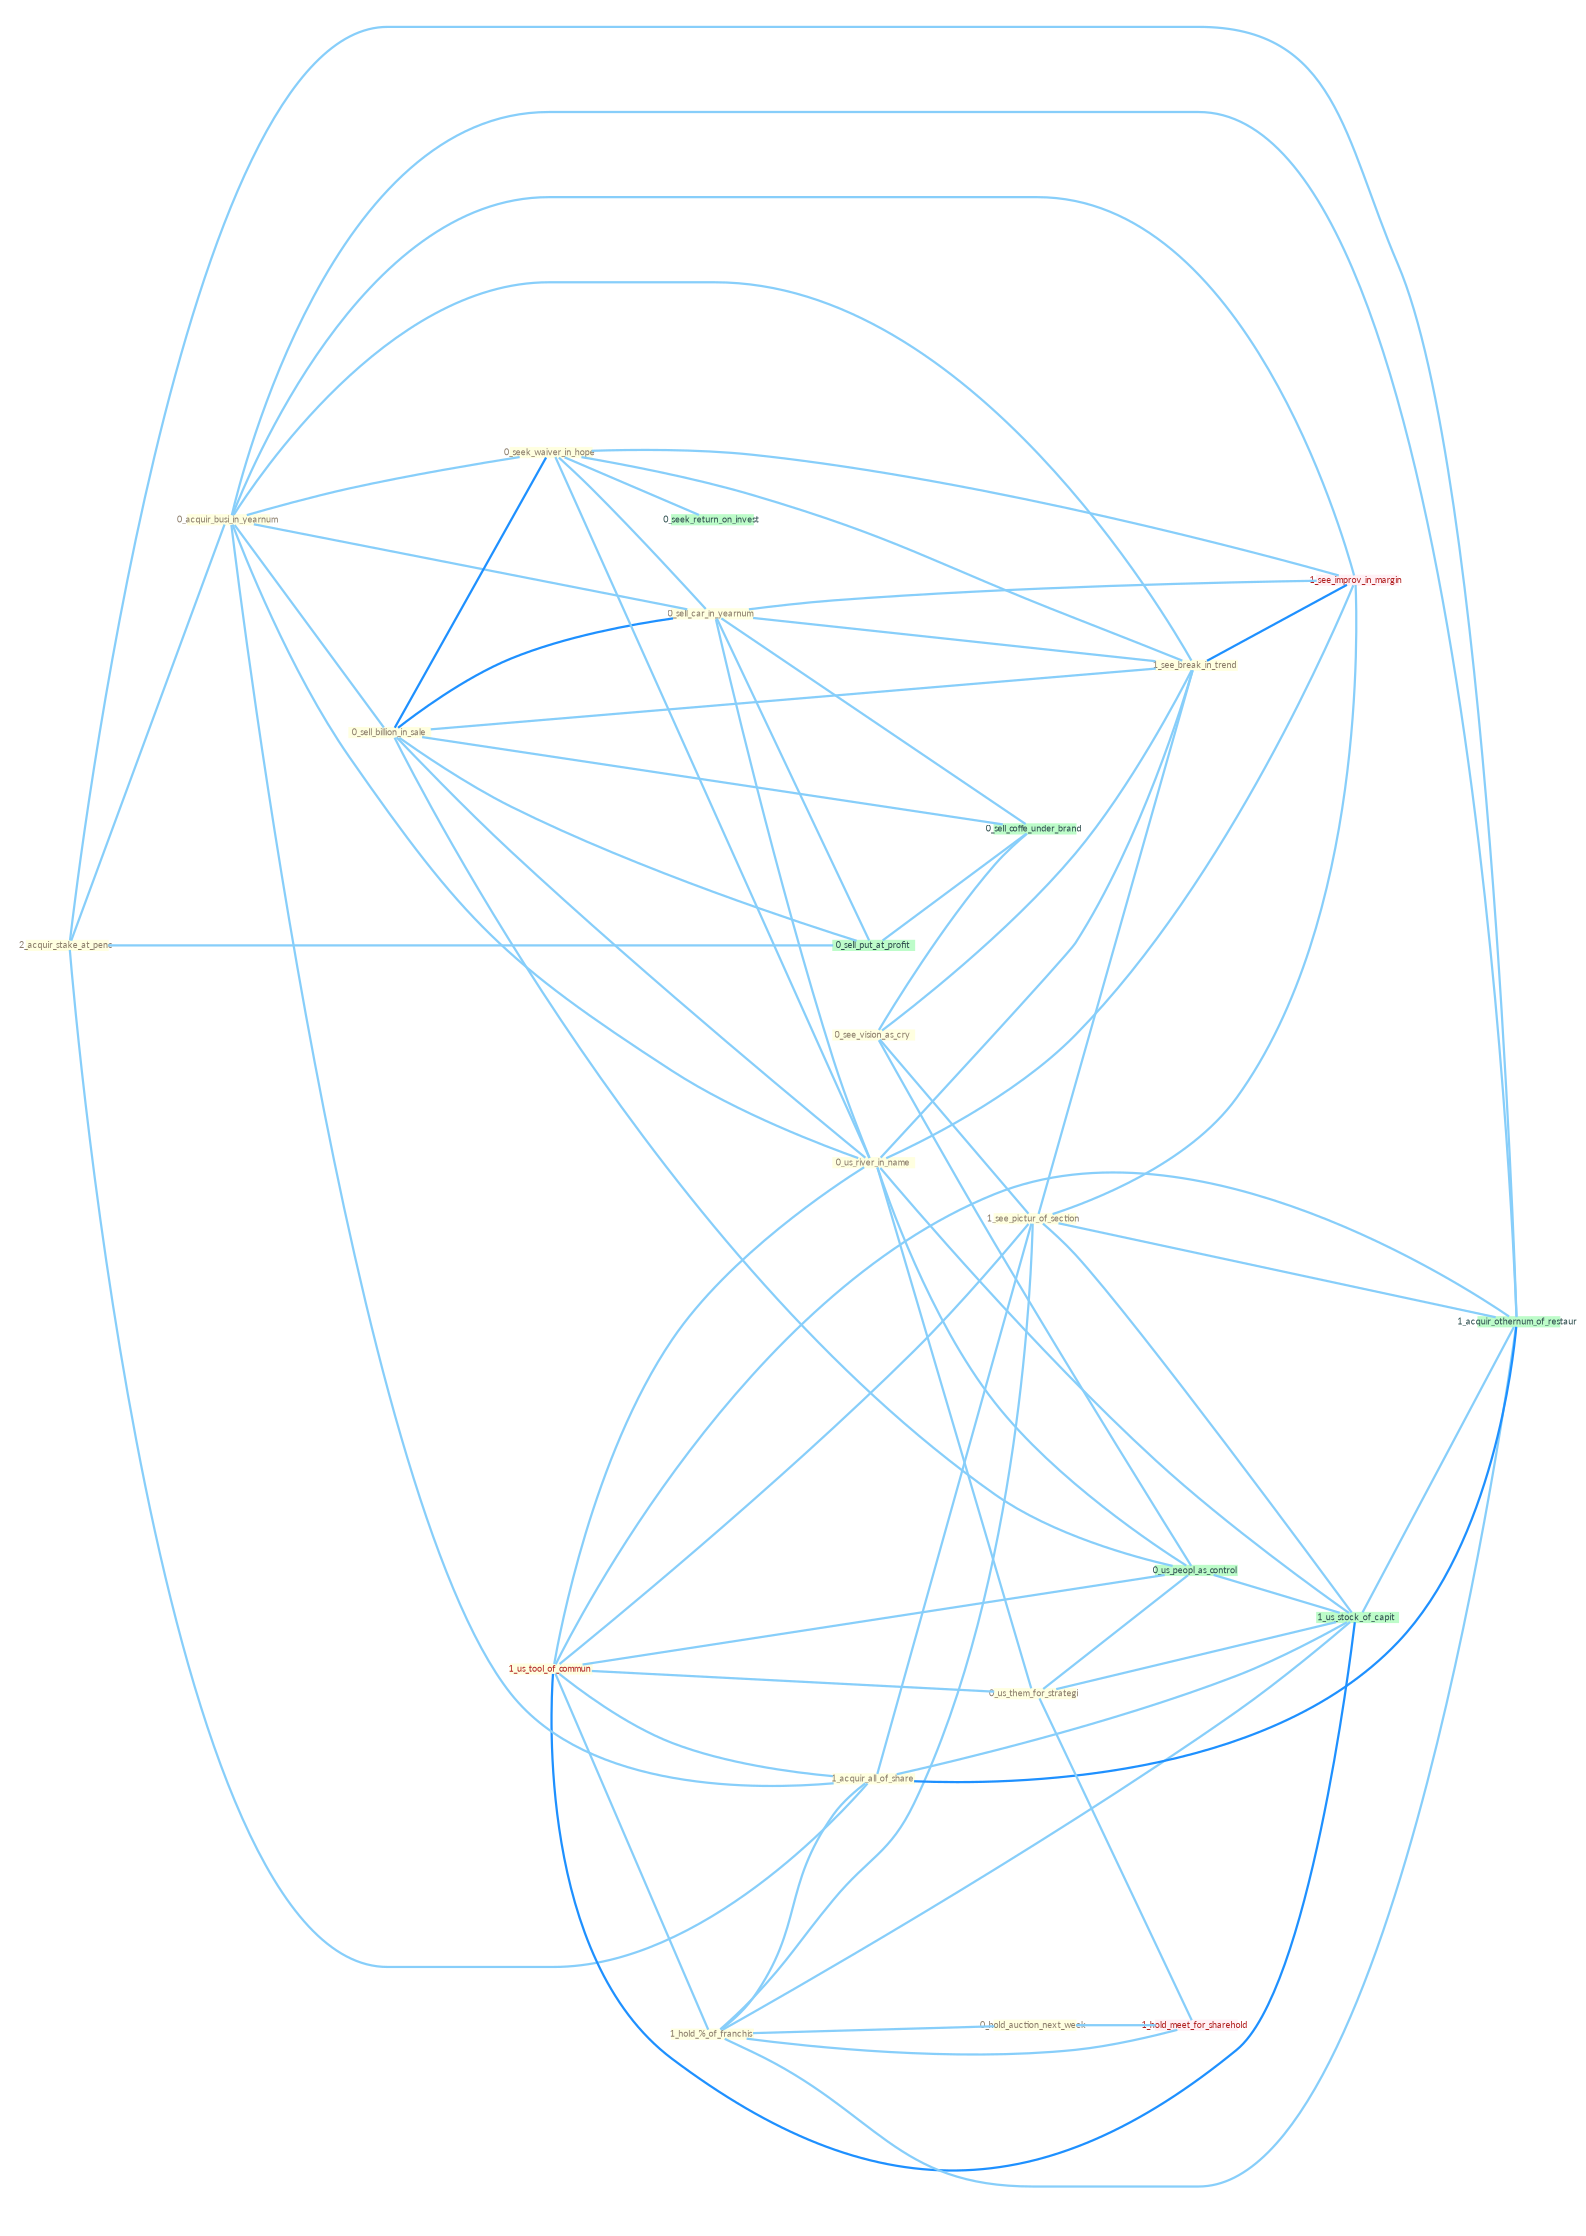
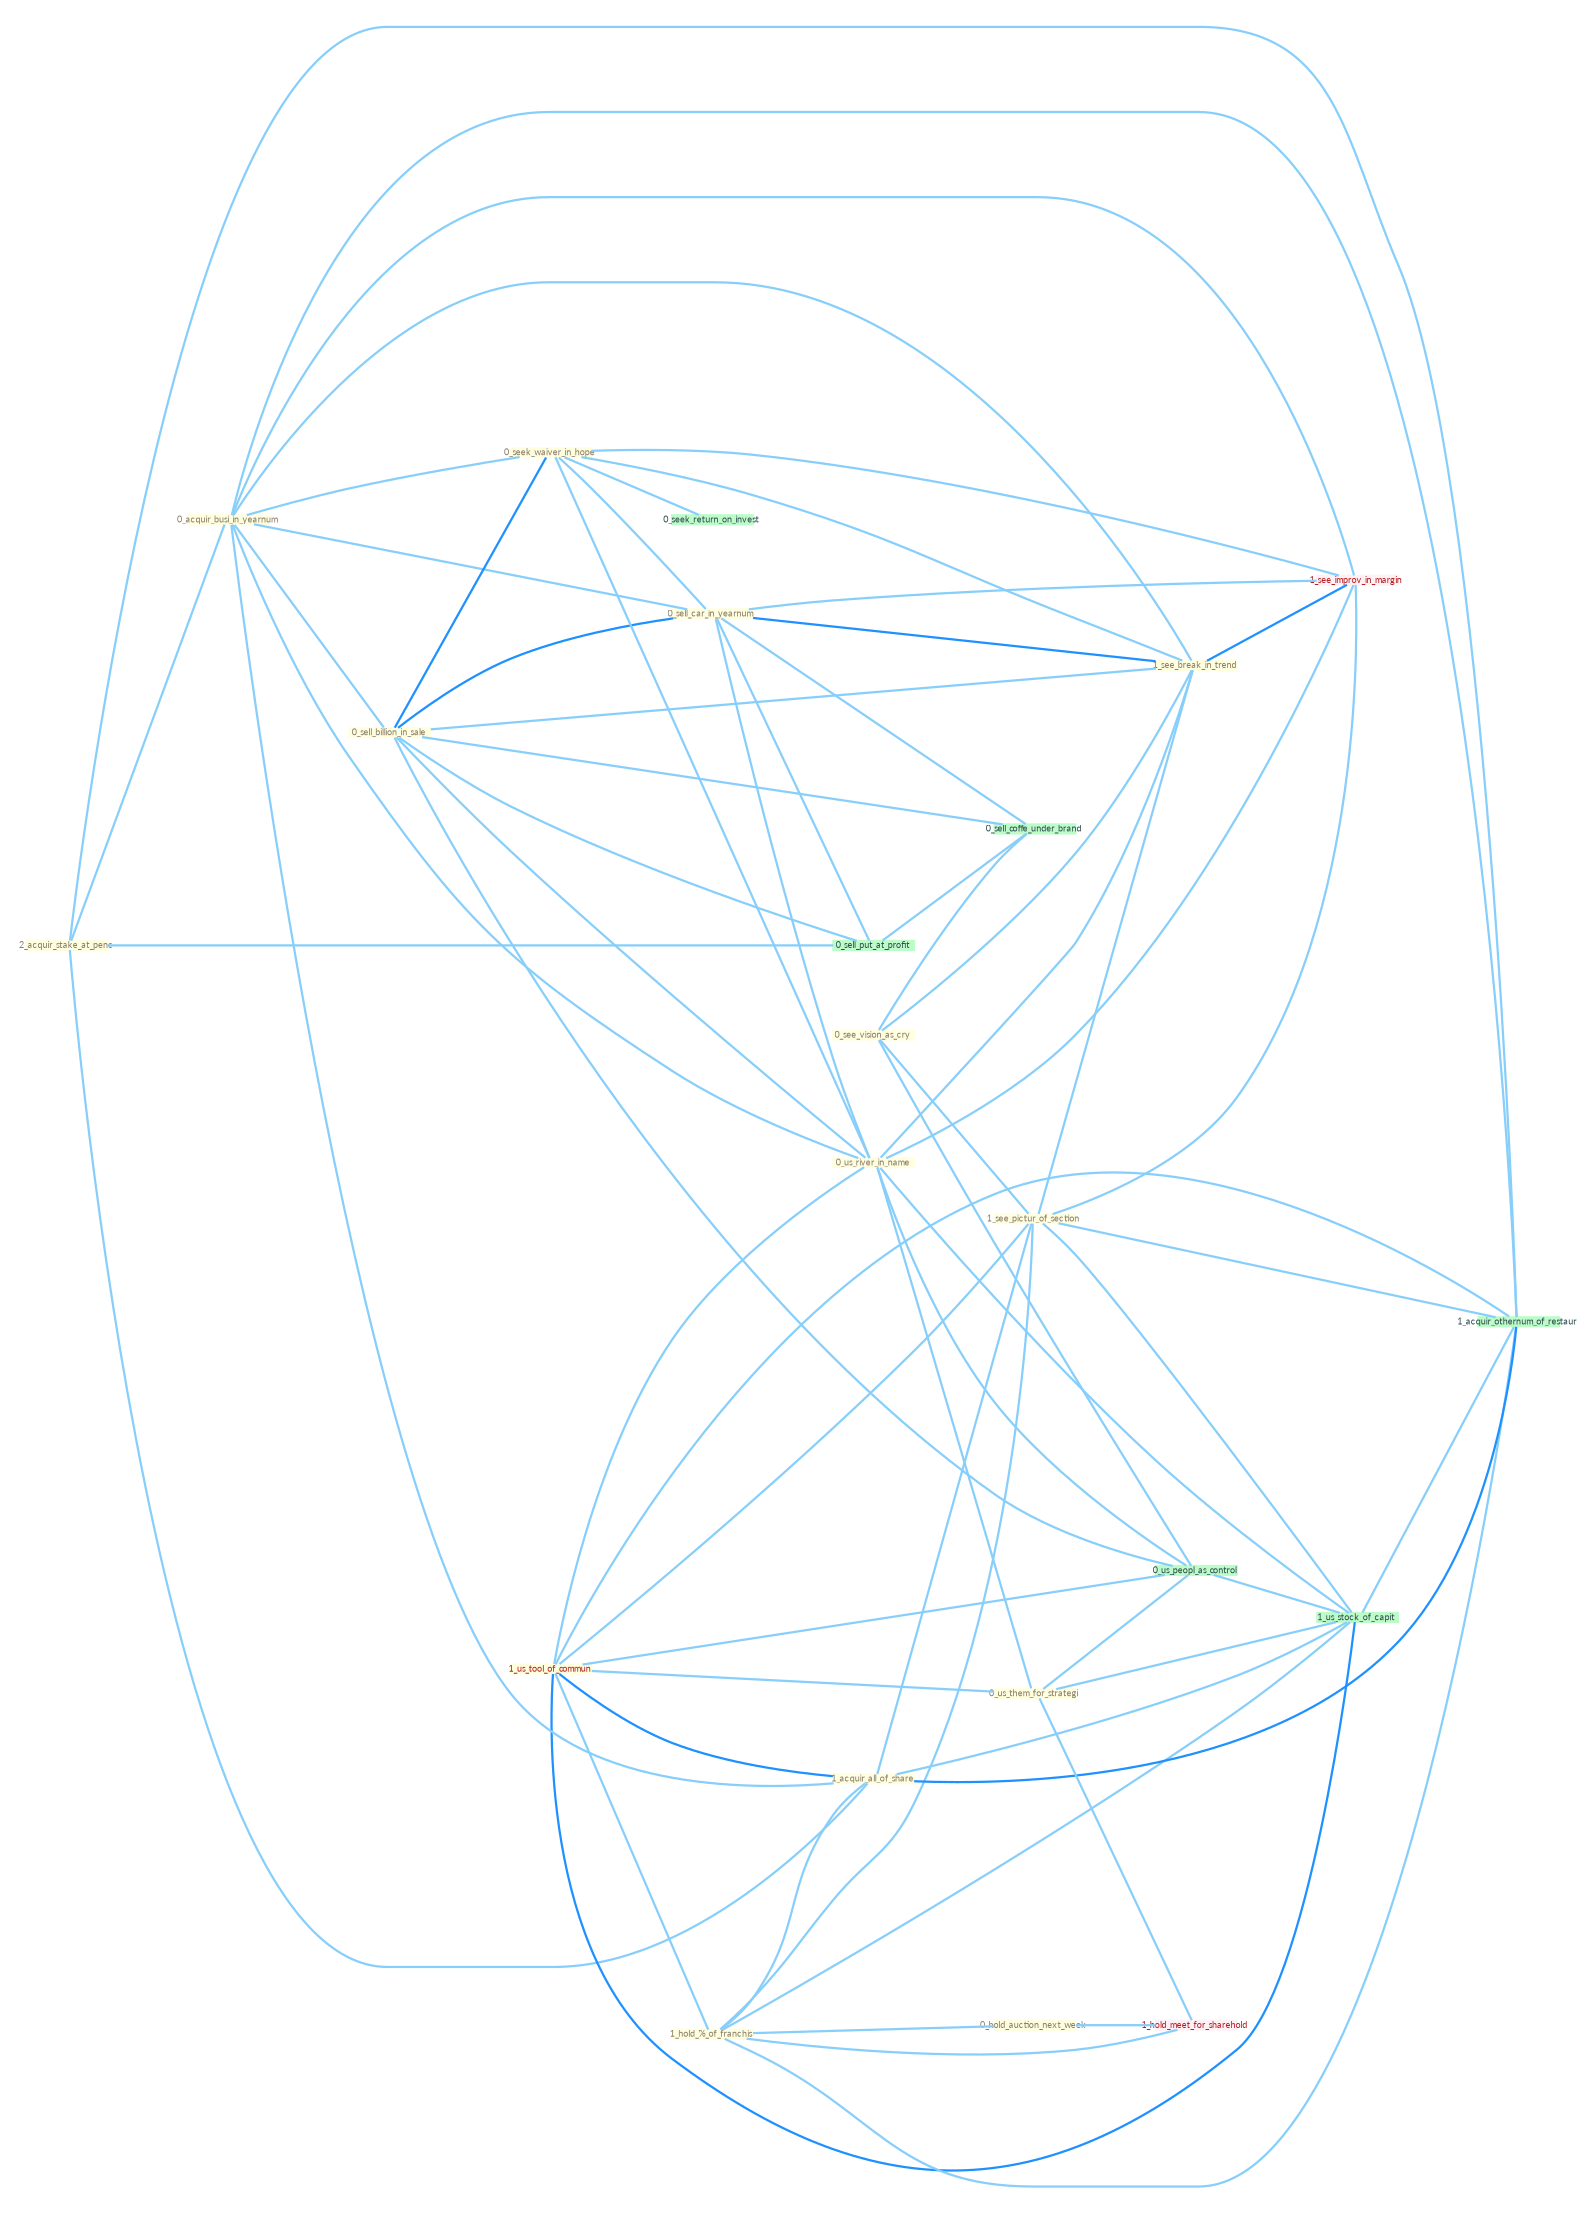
edge "0_sell_car_in_yearnum" -- "1_see_break_in_trend": color #87cefa -> #1e90ff
edge "1_us_tool_of_commun" -- "1_acquir_all_of_share": color #87cefa -> #1e90ff
